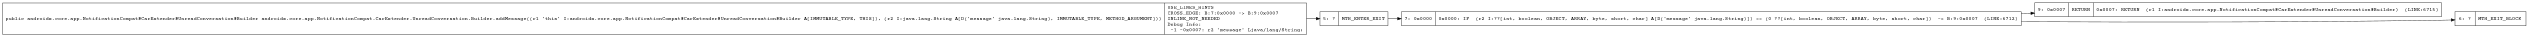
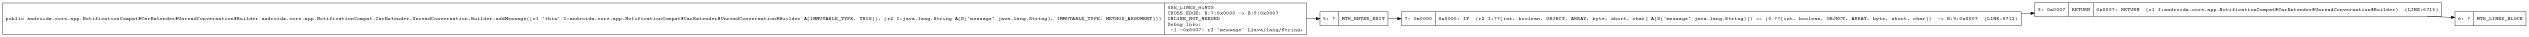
node "6: ?": text "MTH_EXIT_BLOCK" -> "MTH_LINES_BLOCK"
edge "7: 0x0000" -> "6: ?": now "9: 0x0007" -> "6: ?"
